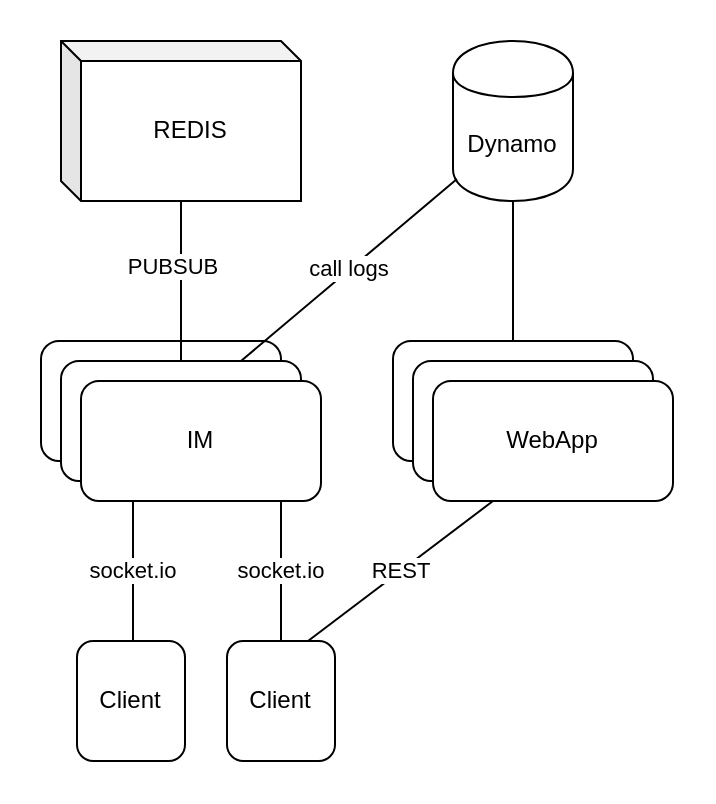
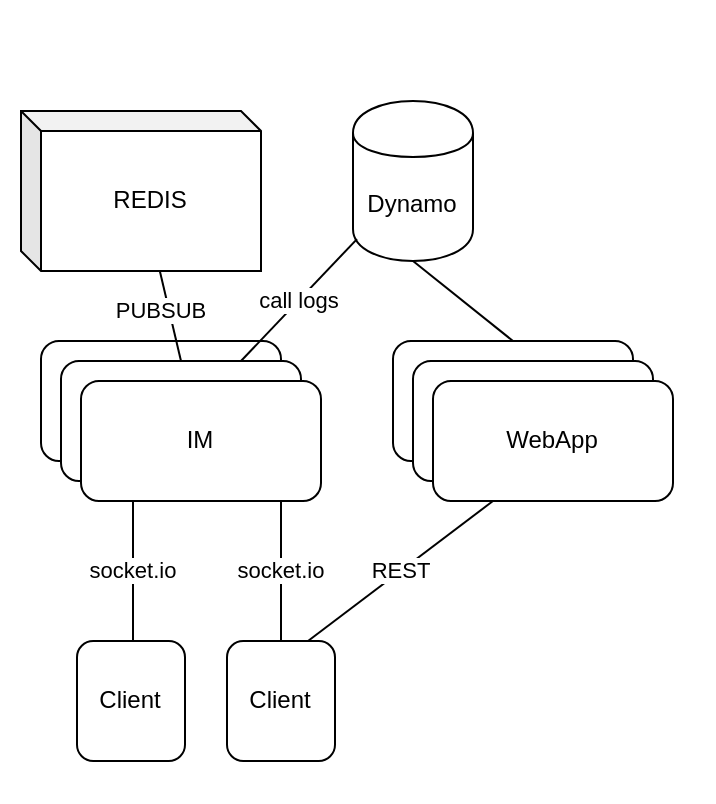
node "REDIS": moved (181, 121) -> (141, 191)
node "Dynamo": moved (513, 121) -> (413, 181)
